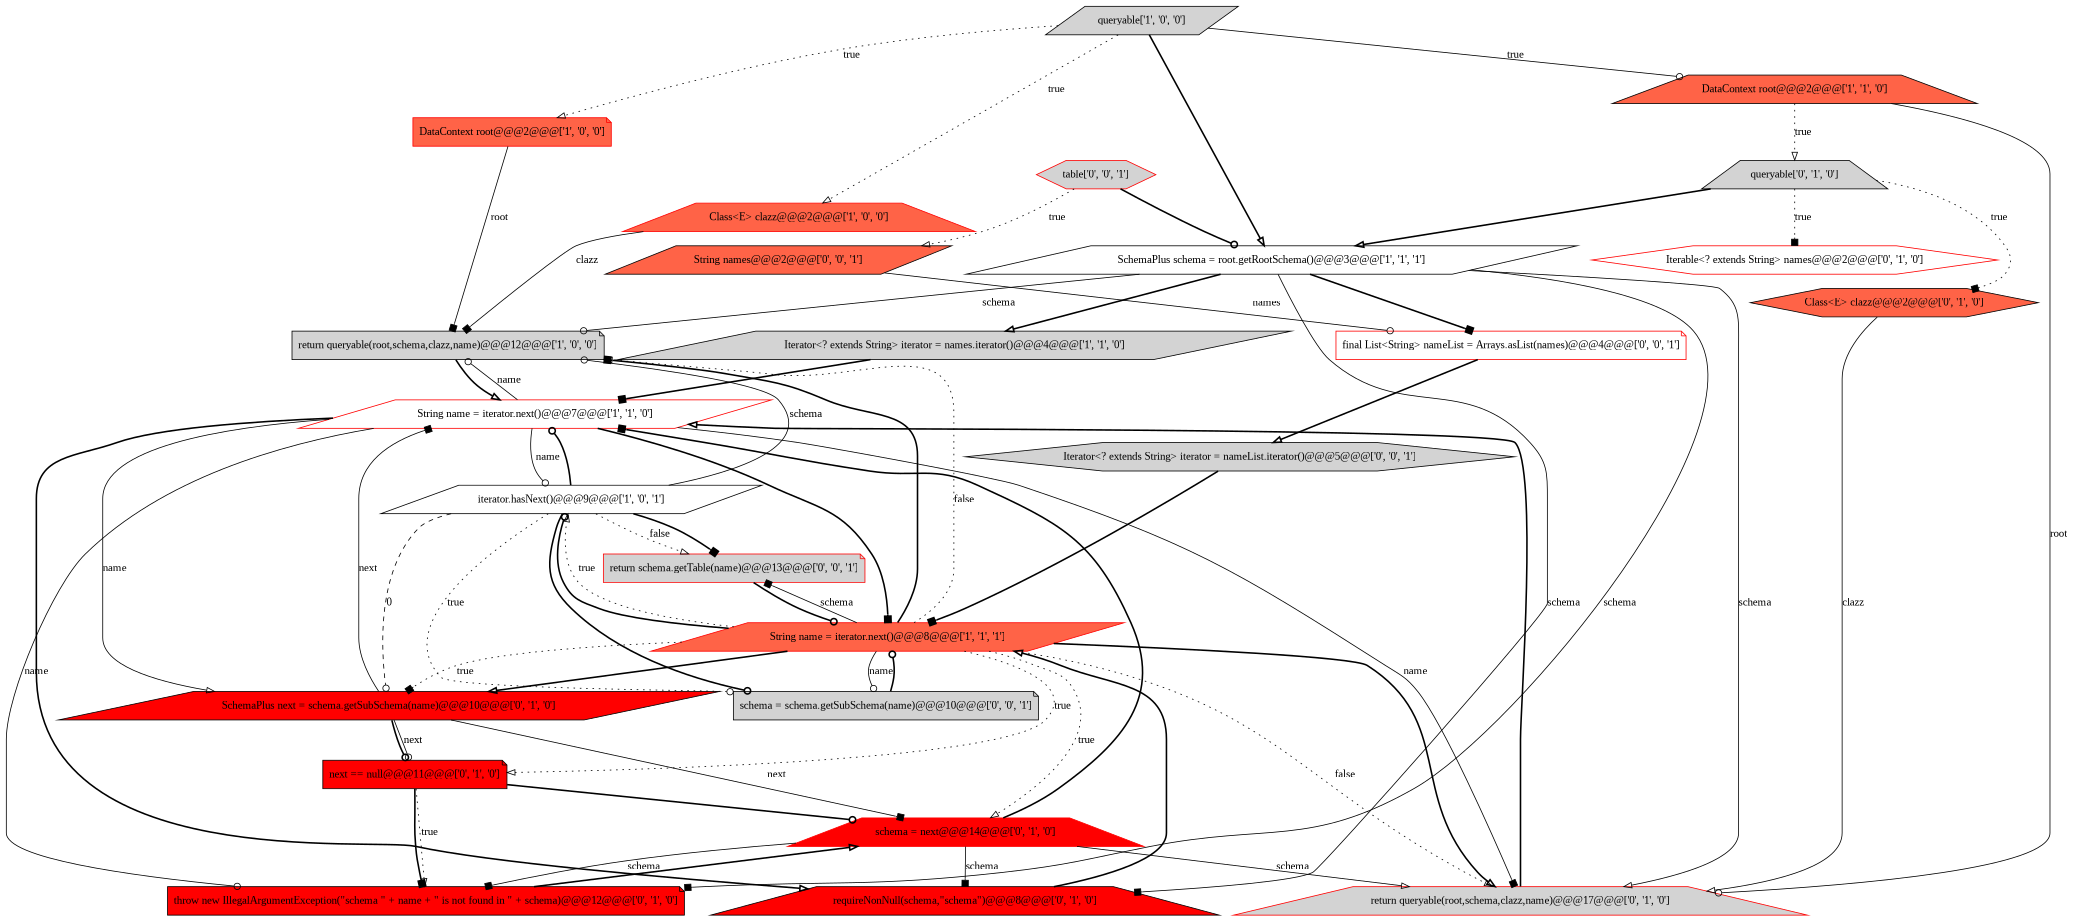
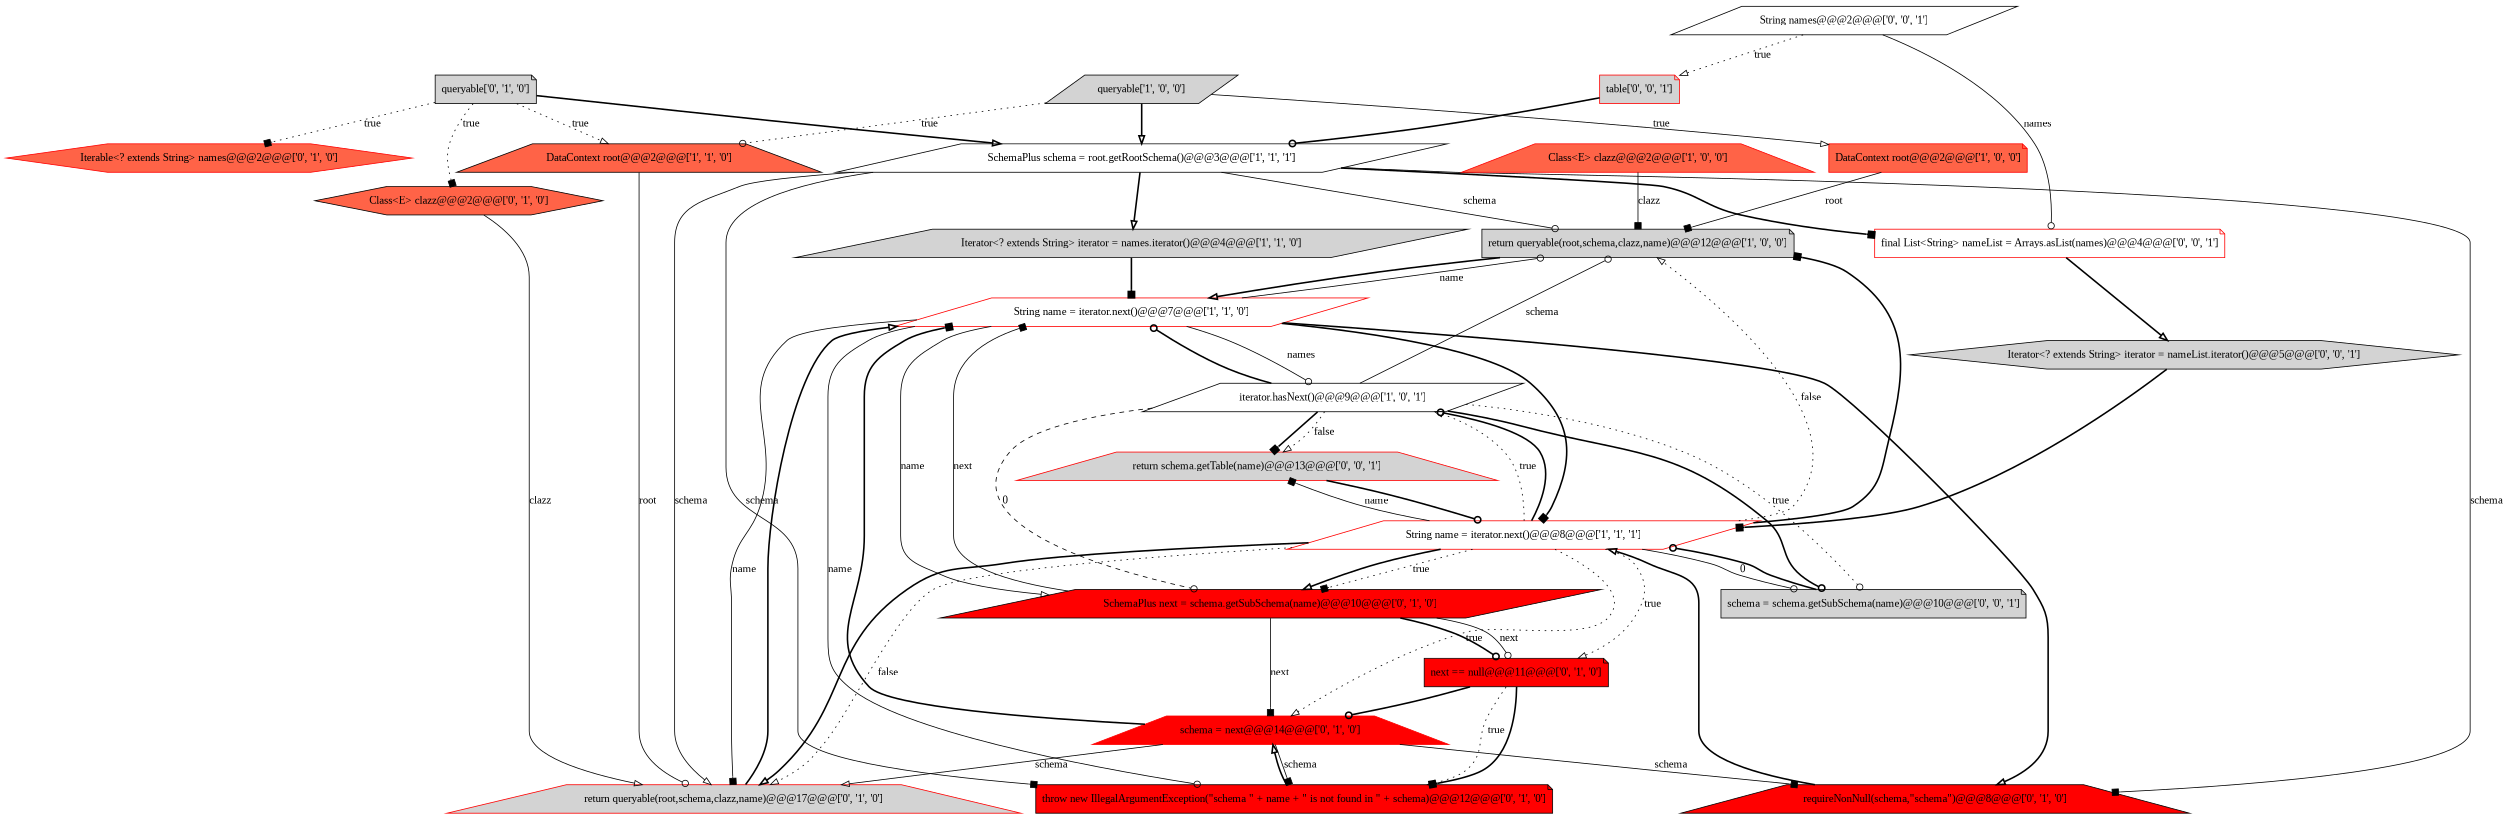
edge "queryable['1', '0', '0']" -> "DataContext root@@@2@@@['1', '1', '0']": style solid -> dotted
edge "queryable['1', '0', '0']" -> "DataContext root@@@2@@@['1', '0', '0']": style dotted -> solid
edge "queryable['1', '0', '0']" -> "Class<E> clazz@@@2@@@['1', '0', '0']": removed, label "true"
edge "DataContext root@@@2@@@['1', '1', '0']" -> "queryable['0', '1', '0']": reversed
node "table['0', '0', '1']": shape hexagon -> note
node "queryable['0', '1', '0']": shape trapezium -> note
edge "table['0', '0', '1']" -> "String names@@@2@@@['0', '0', '1']": reversed
node "String names@@@2@@@['0', '0', '1']": fillcolor tomato -> white
node "Iterable<? extends String> names@@@2@@@['0', '1', '0']": fillcolor white -> tomato
edge "String name = iterator.next()@@@7@@@['1', '1', '0']" -> "iterator.hasNext()@@@9@@@['1', '0', '1']": label "name" -> "names"
node "return schema.getTable(name)@@@13@@@['0', '0', '1']": shape note -> trapezium
edge "String name = iterator.next()@@@8@@@['1', '1', '1']" -> "return schema.getTable(name)@@@13@@@['0', '0', '1']": label "schema" -> "name"
node "String name = iterator.next()@@@8@@@['1', '1', '1']": fillcolor tomato -> white
edge "String name = iterator.next()@@@8@@@['1', '1', '1']" -> "schema = schema.getSubSchema(name)@@@10@@@['0', '0', '1']": label "name" -> "0"
